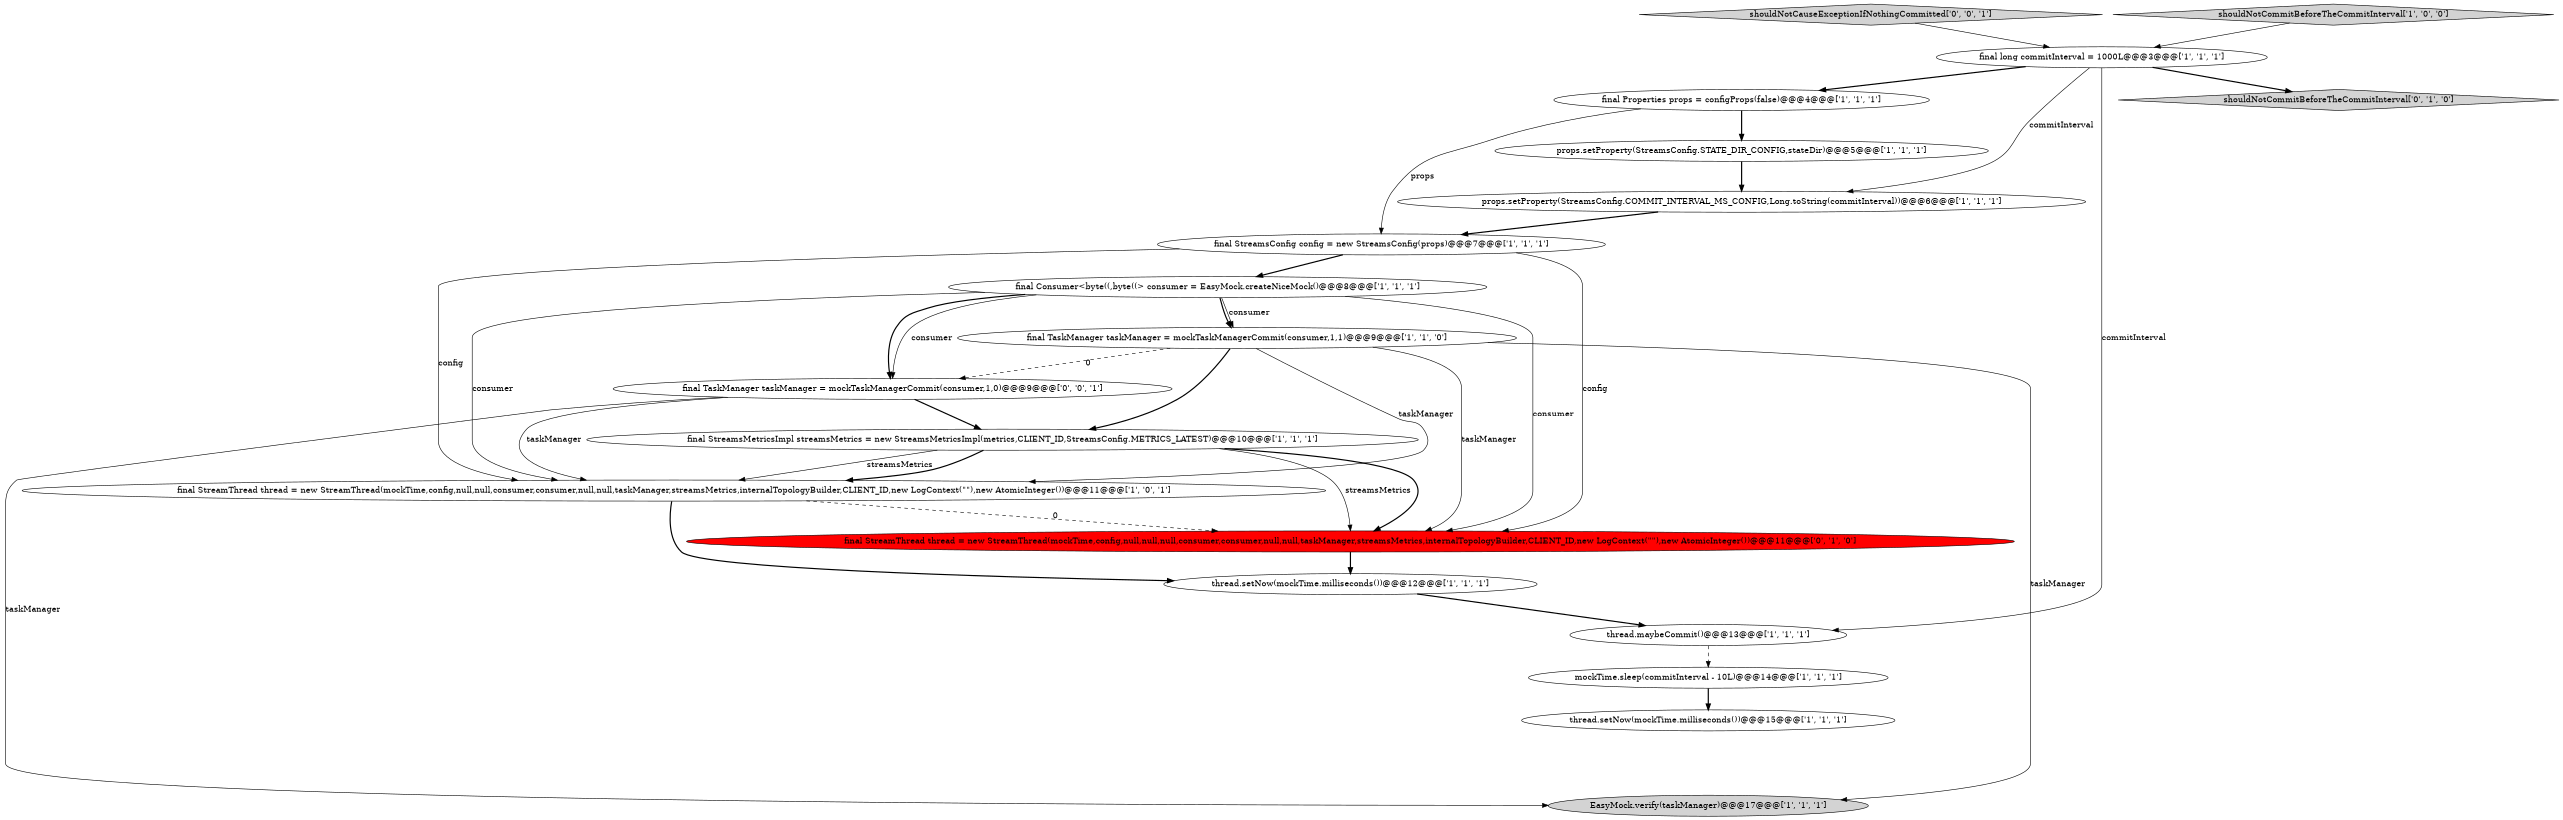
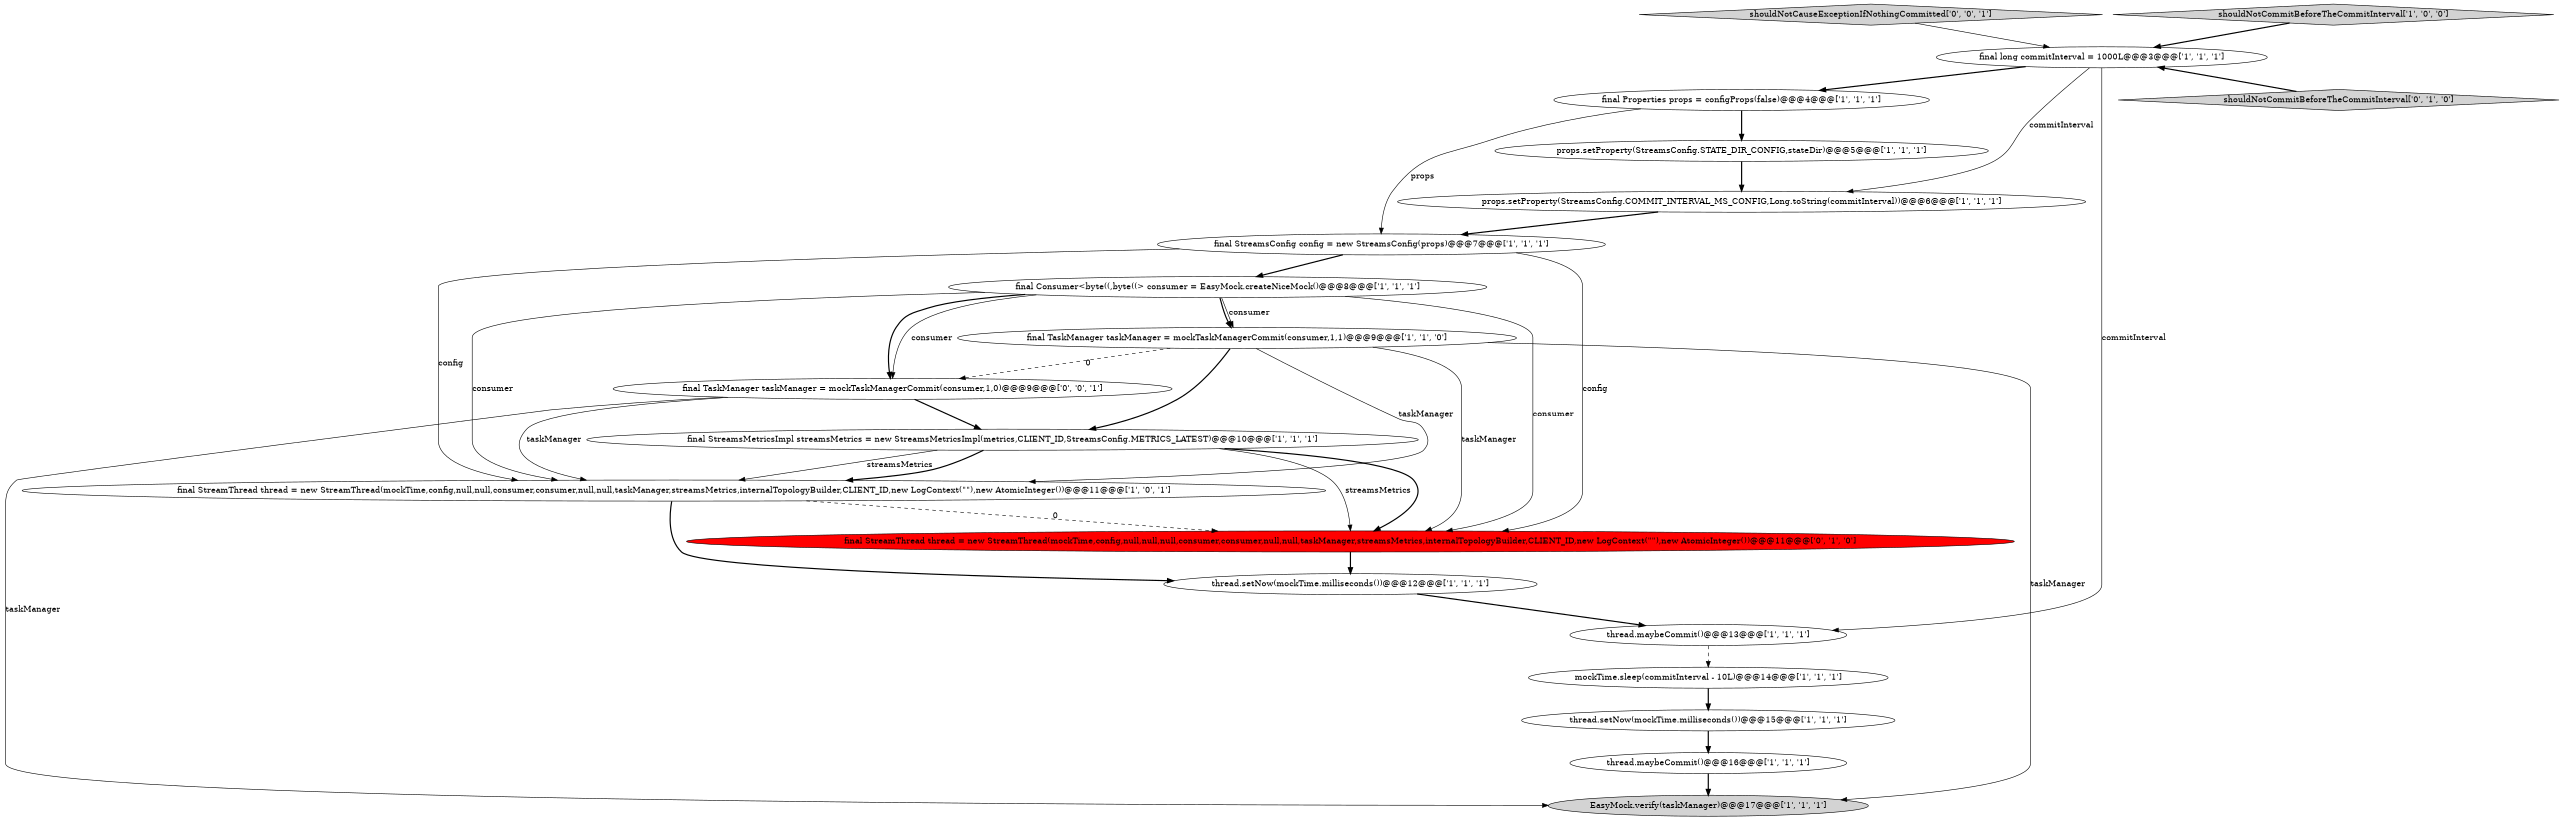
edge "shouldNotCommitBeforeTheCommitInterval['1', '0', '0']" -> "final long commitInterval = 1000L@@@3@@@['1', '1', '1']": style solid -> bold
edge "final long commitInterval = 1000L@@@3@@@['1', '1', '1']" -> "shouldNotCommitBeforeTheCommitInterval['0', '1', '0']": reversed
node "thread.maybeCommit()@@@16@@@['1', '1', '1']": added
